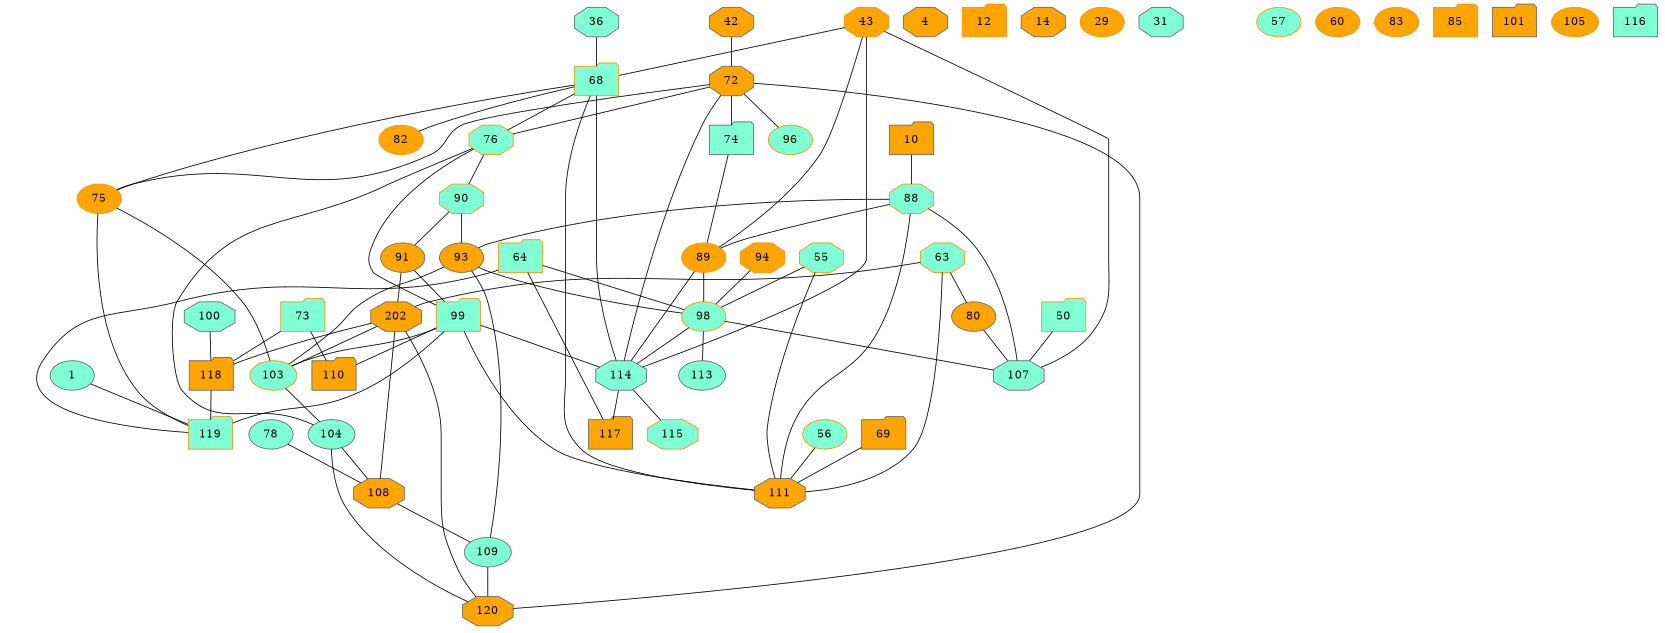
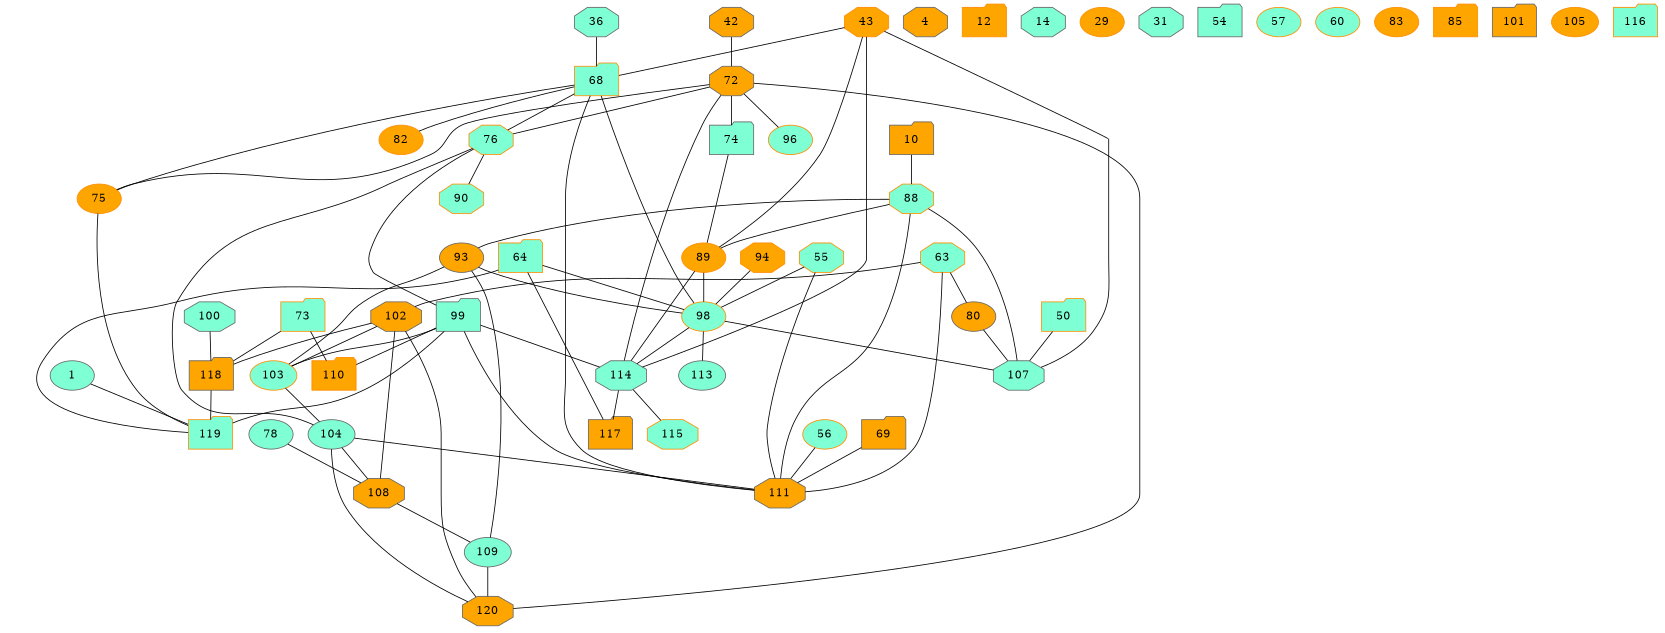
node "14": fillcolor orange -> aquamarine
node "54": added
node "60": fillcolor orange -> aquamarine
node "116": color gray40 -> darkorange
edge "90" -- "93": removed
edge "68" -- "114": now "68" -- "98"
node "91": removed
edge "75" -- "103": removed
node "202": label "202" -> "102"
node "99": color darkorange -> gray40
node "110": color gray40 -> darkorange
edge "104" -- "111": added
